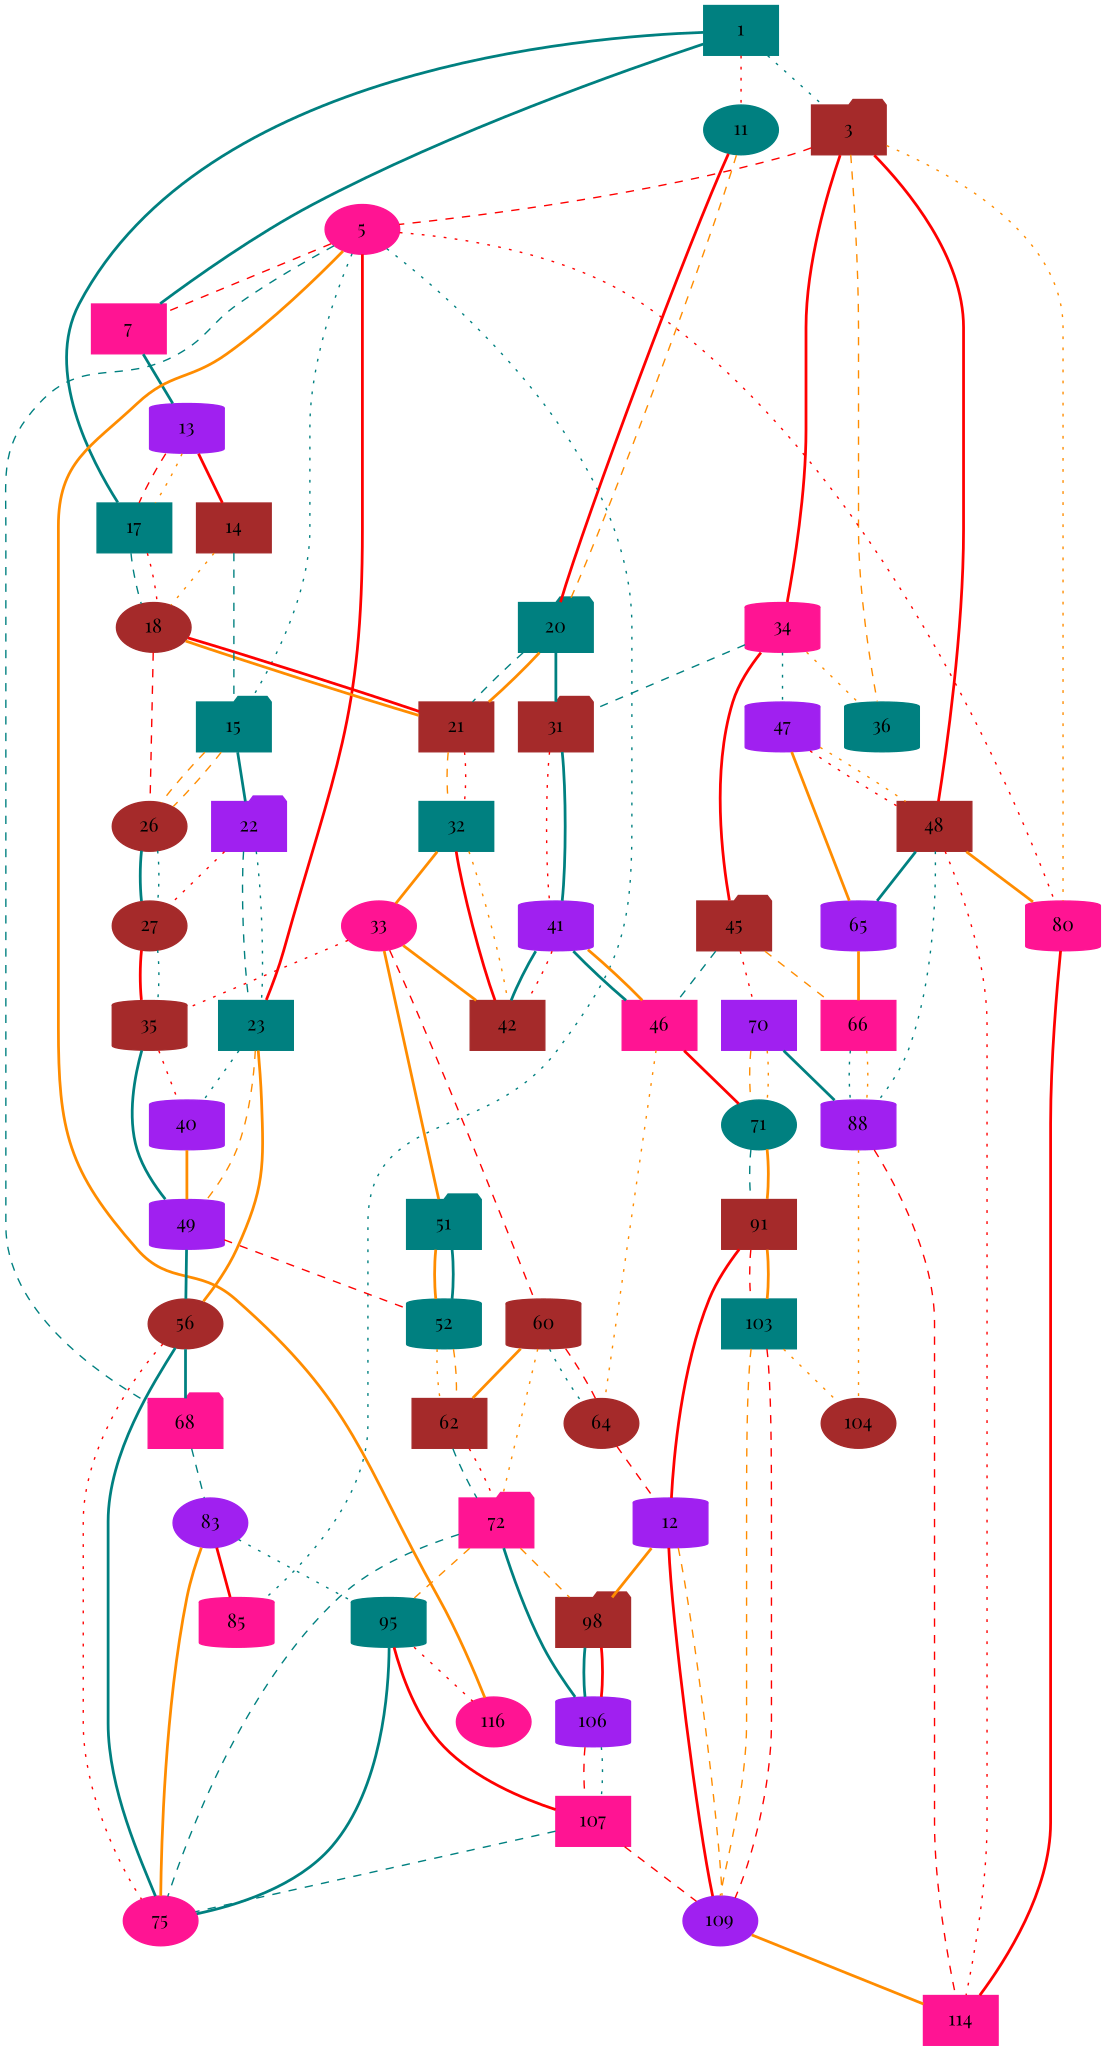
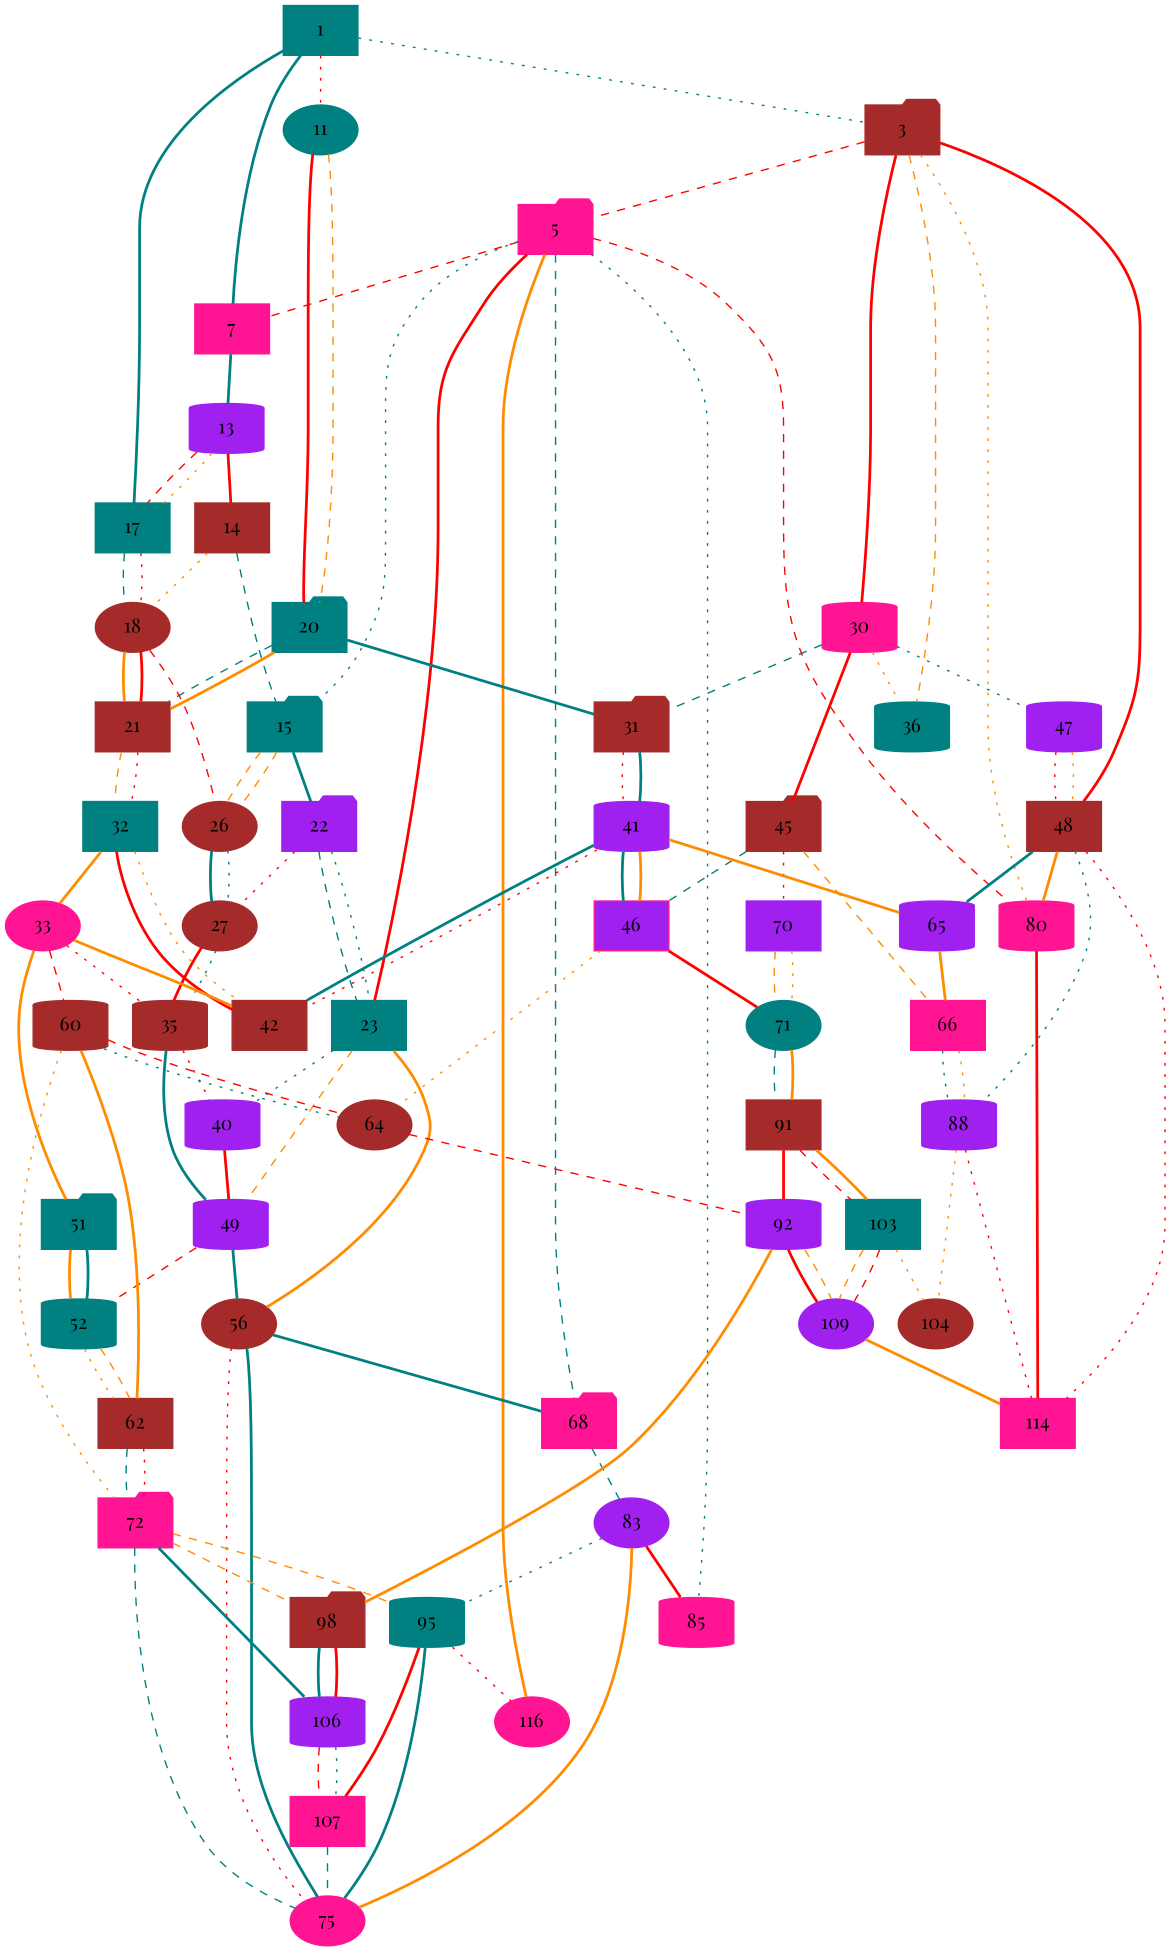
node "5": shape ellipse -> folder
edge "5" -- "80": style dotted -> dashed
node "34": label "34" -> "30"
edge "47" -- "65": now "41" -- "65"
node "46": fillcolor deeppink -> purple
edge "70" -- "88": removed
edge "40" -- "49": color darkorange -> red
node "12": label "12" -> "92"
edge "88" -- "114": style dashed -> dotted
edge "107" -- "109": removed
